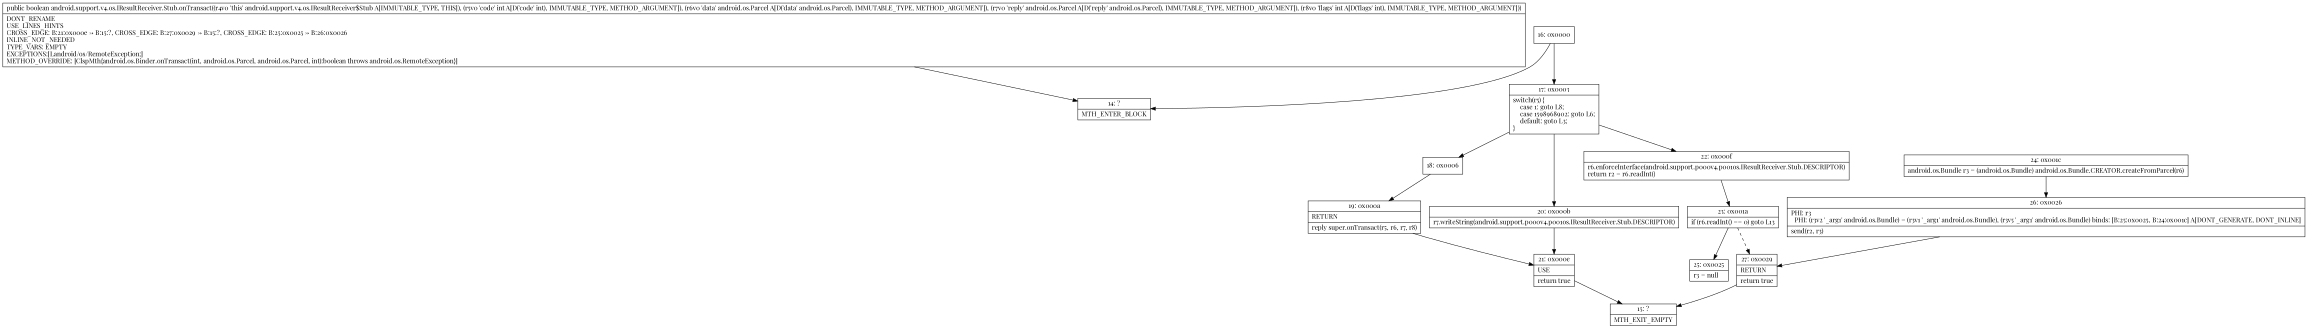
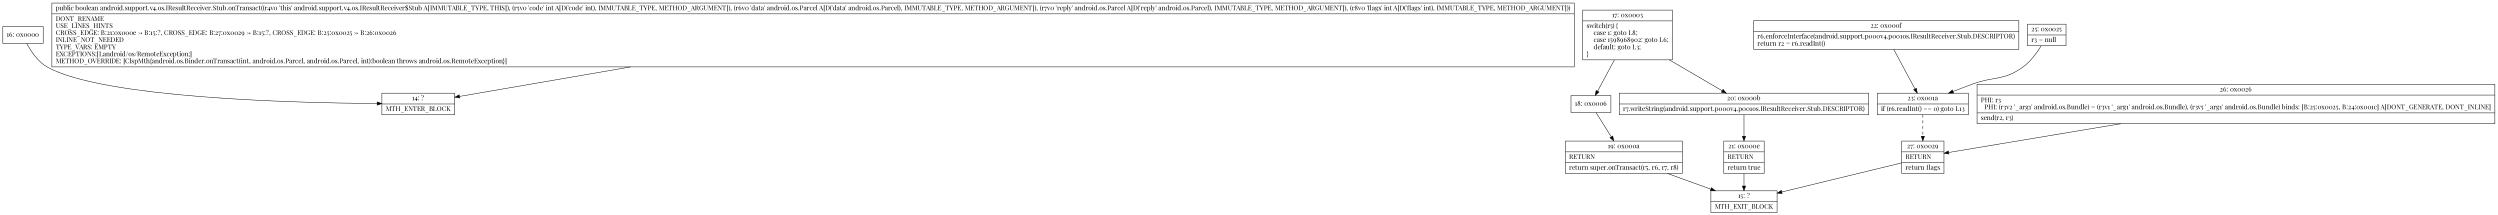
edge "16: 0x0000" -> "17: 0x0003": removed
edge "17: 0x0003" -> "22: 0x000f": removed
node "24: 0x001c": removed
node "19: 0x000a": text "reply super.onTransact(r5, r6, r7, r8)" -> "return super.onTransact(r5, r6, r7, r8)"
edge "23: 0x001a" -> "25: 0x0025": reversed
edge "19: 0x000a" -> "21: 0x000e": now "19: 0x000a" -> "15: ?"
node "21: 0x000e": text "USE" -> "RETURN"
node "27: 0x0029": text "return true" -> "return flags"
node "15: ?": text "MTH_EXIT_EMPTY" -> "MTH_EXIT_BLOCK"
